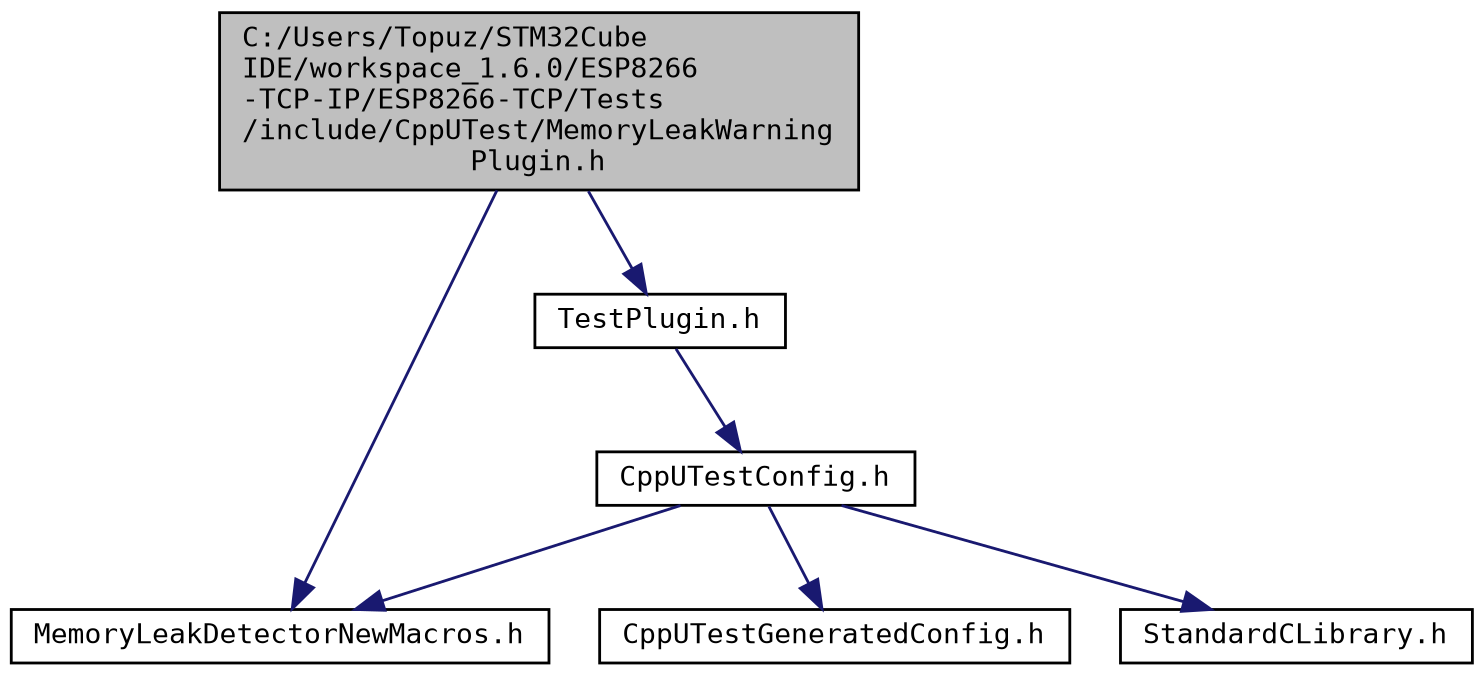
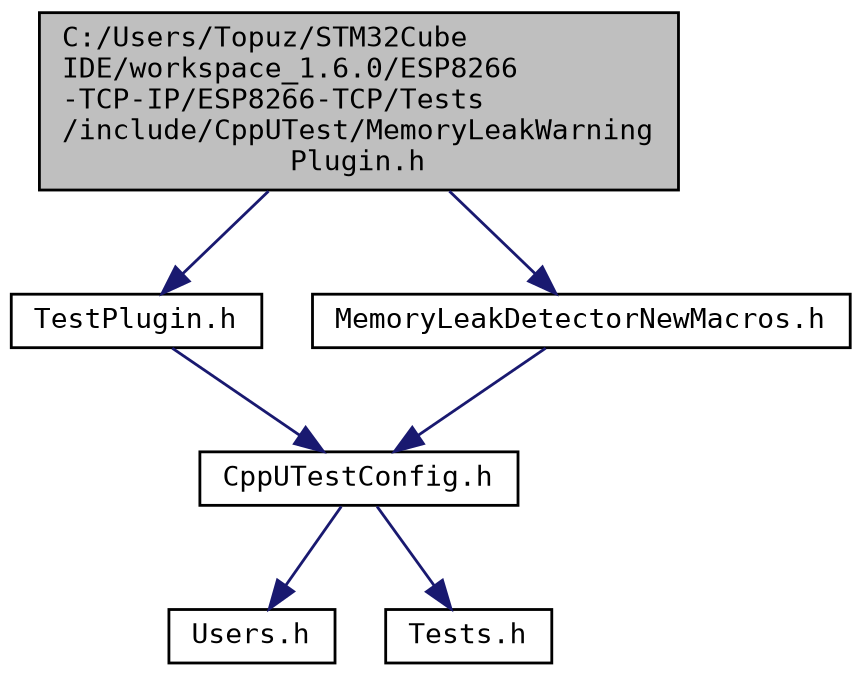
edge "CppUTestConfig.h" -> "MemoryLeakDetectorNewMacros.h": reversed
node "CppUTestGeneratedConfig.h": label "CppUTestGeneratedConfig.h" -> "Users.h"
node "StandardCLibrary.h": label "StandardCLibrary.h" -> "Tests.h"
